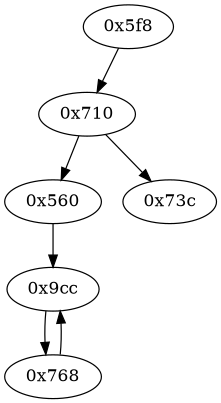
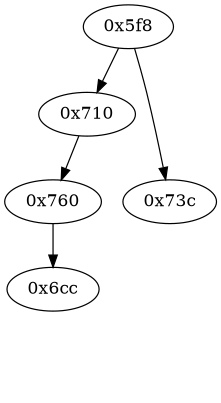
edge "0x710" -> "0x73c": now "0x5f8" -> "0x73c"
node "0x560": label "0x560" -> "0x760"
node "0x9cc": label "0x9cc" -> "0x6cc"
node "0x768": removed
